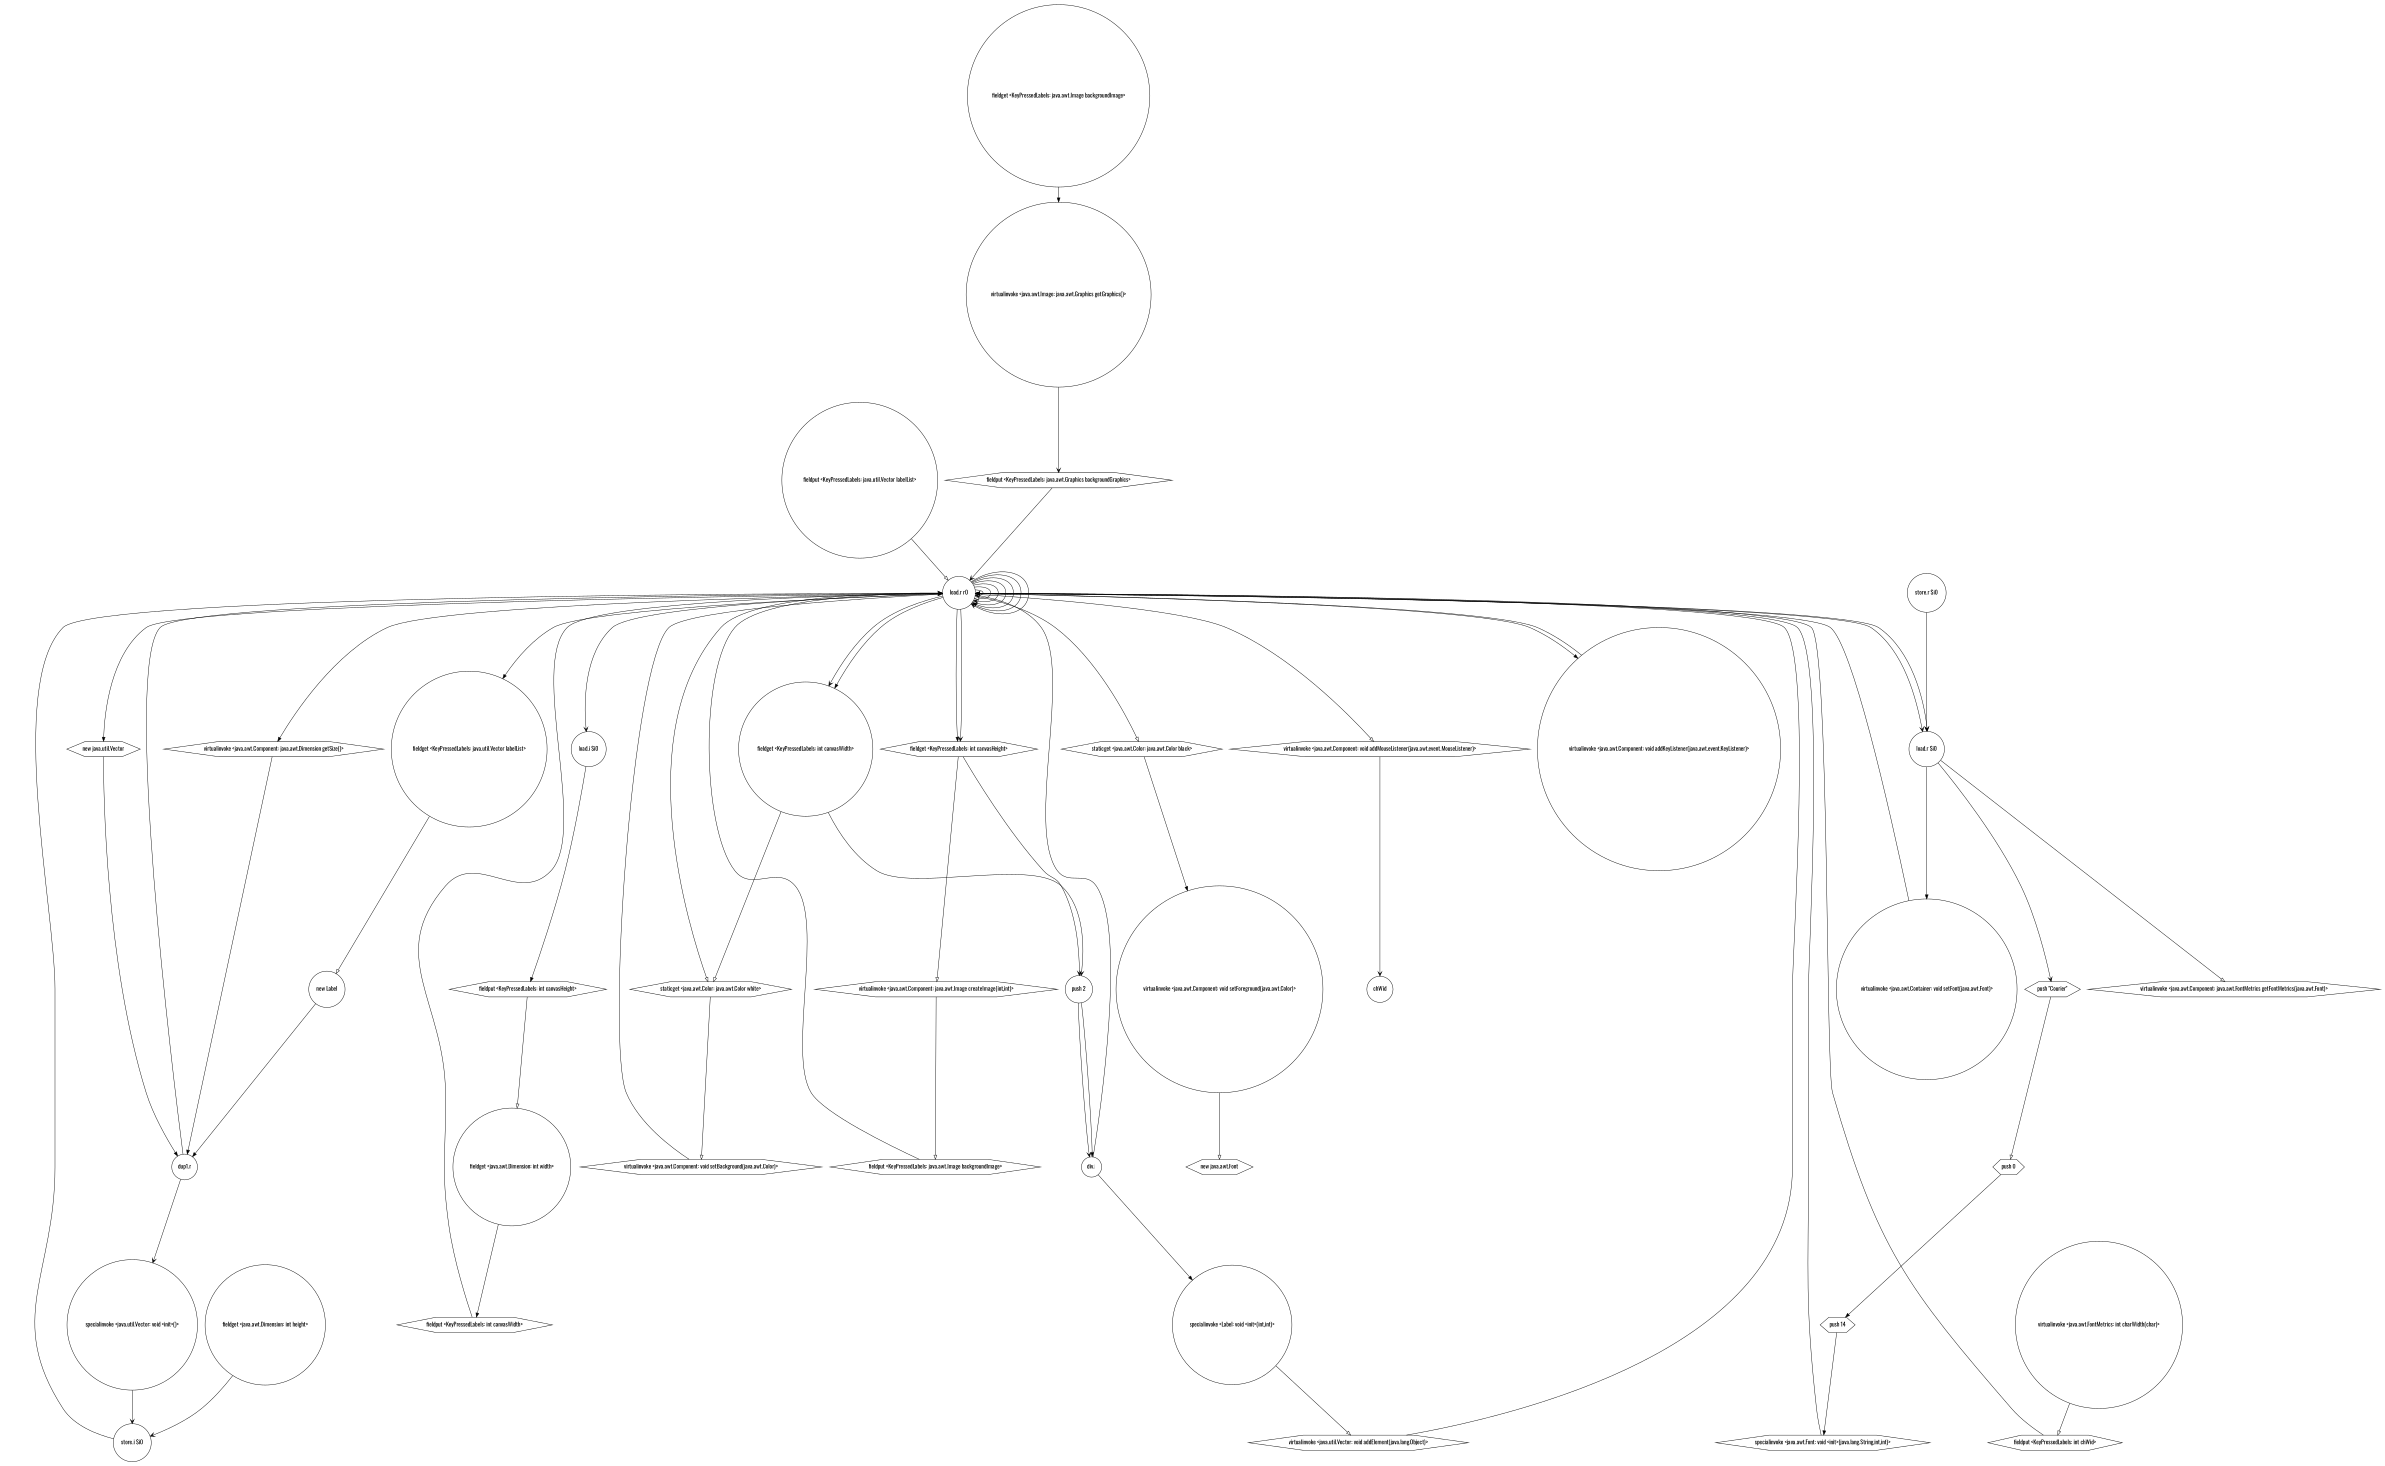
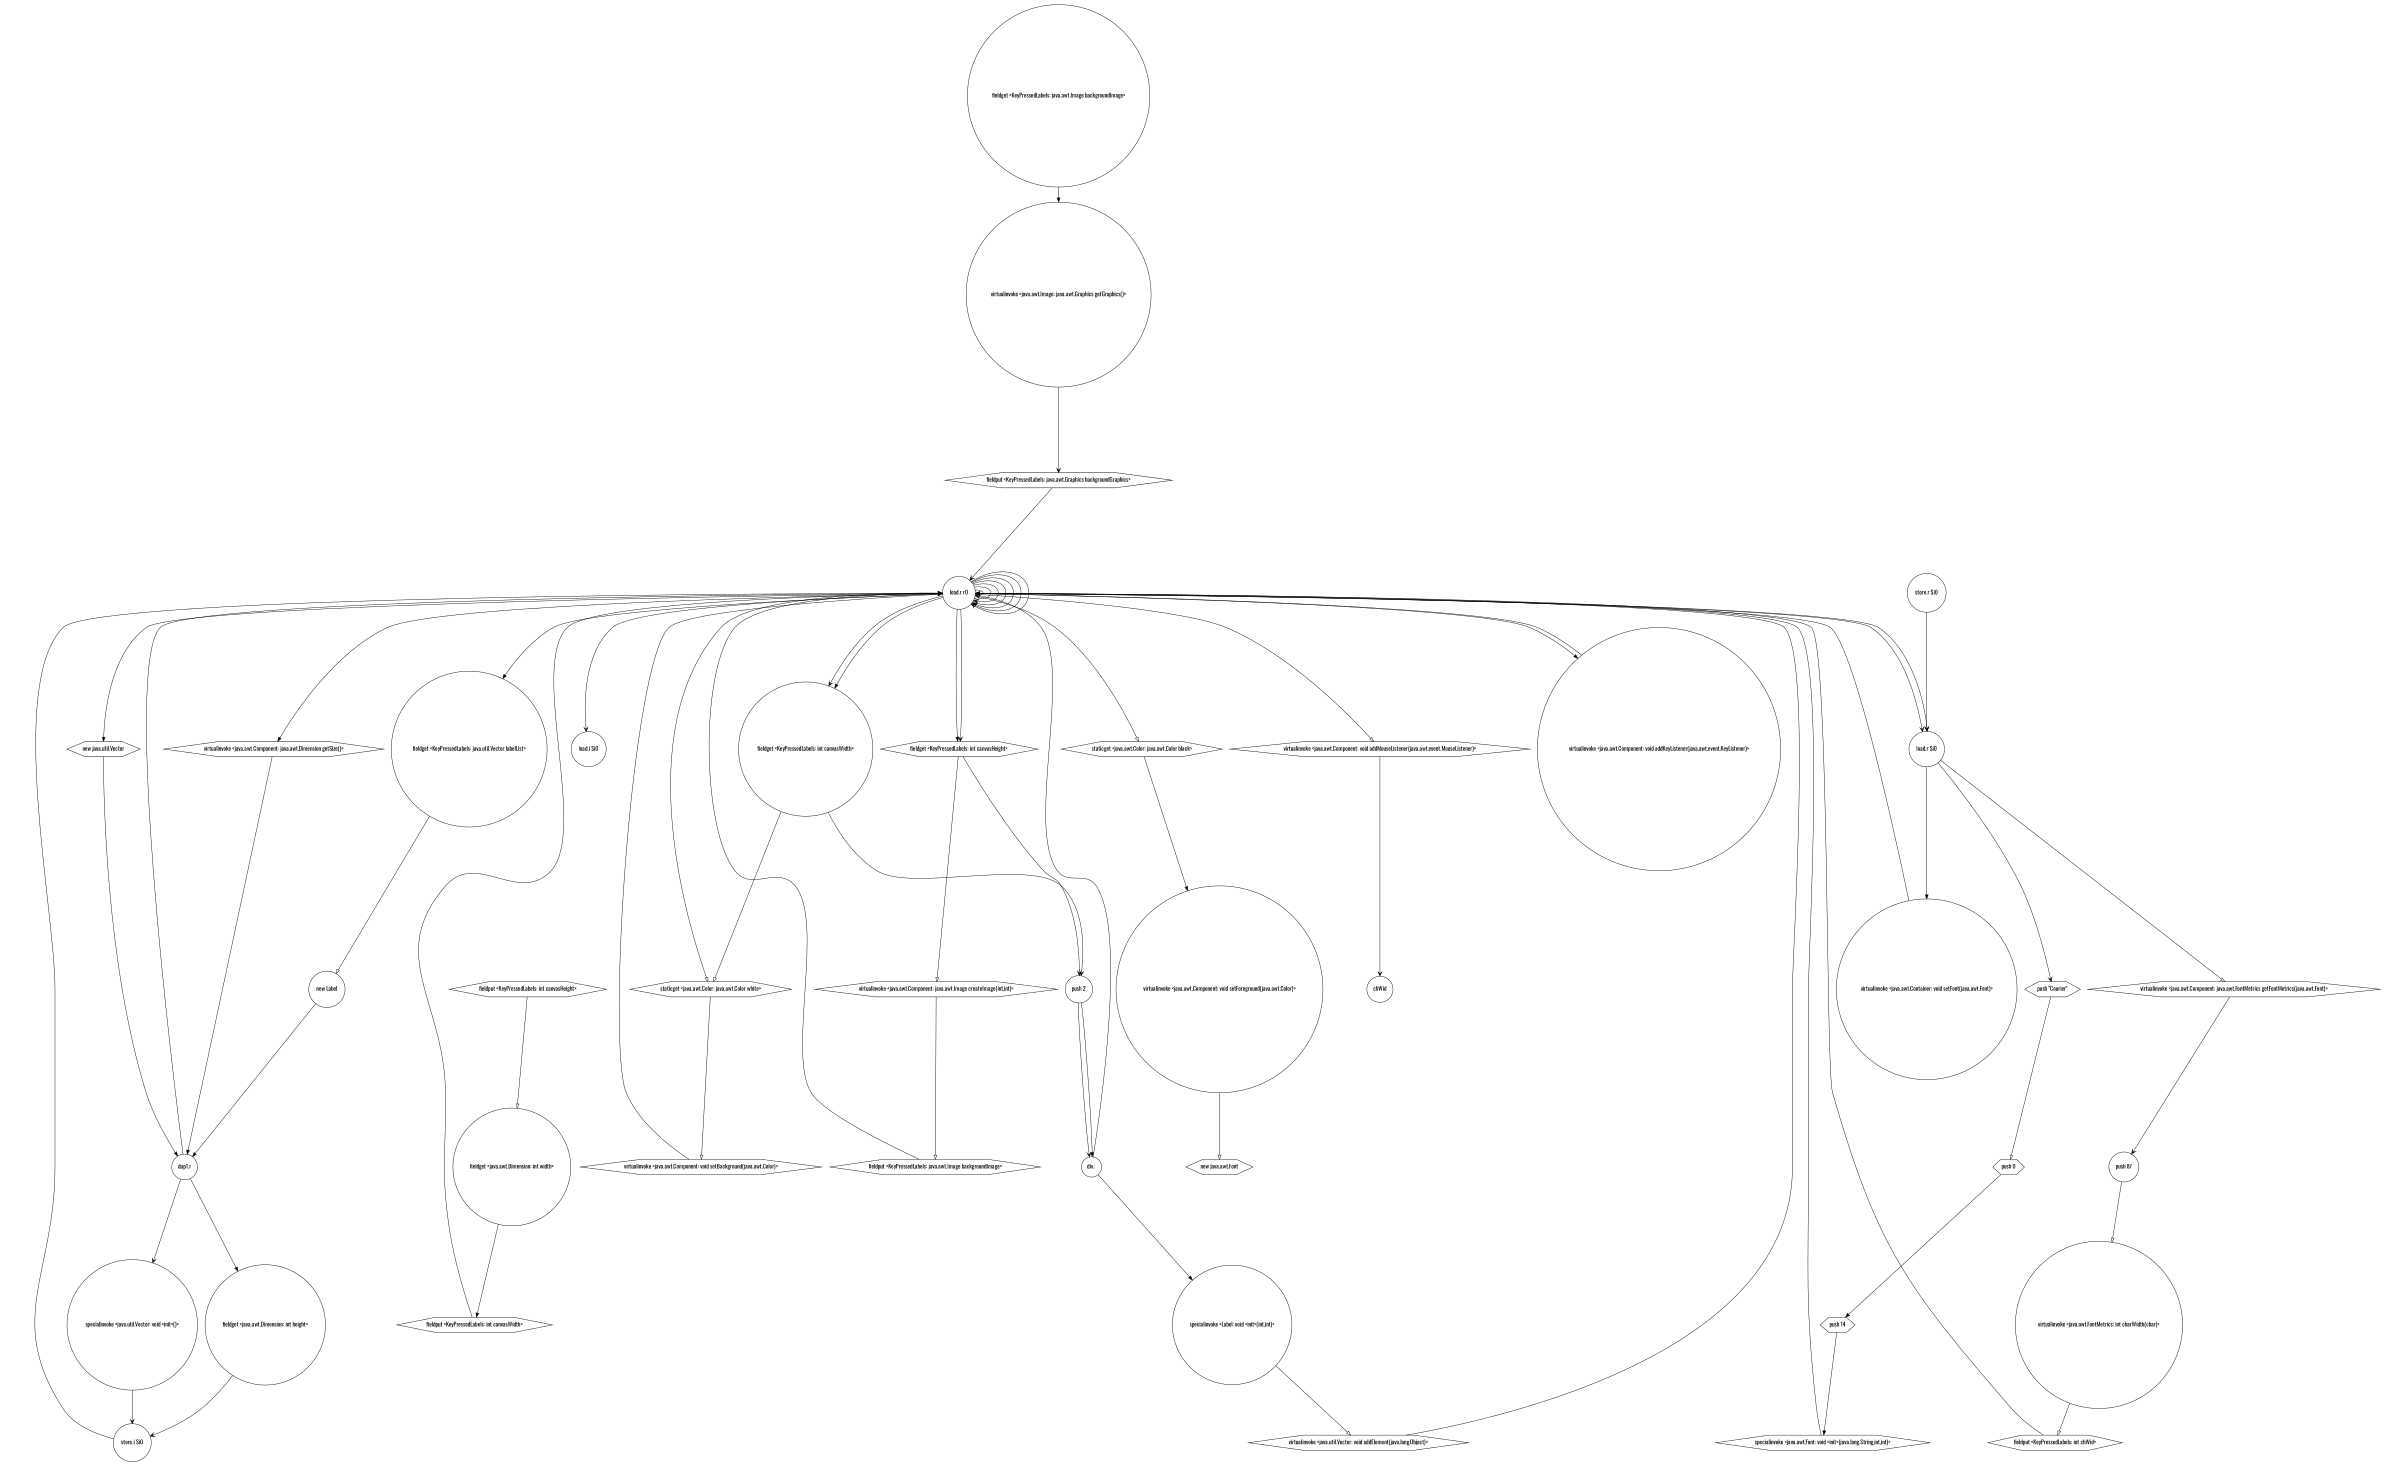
node "fieldput <KeyPressedLabels: java.util.Vector labelList>": removed
edge "load.i $i0" -> "fieldput <KeyPressedLabels: int canvasHeight>": removed
node "push 87": added
edge "dup1.r" -> "fieldget <java.awt.Dimension: int height>": added
